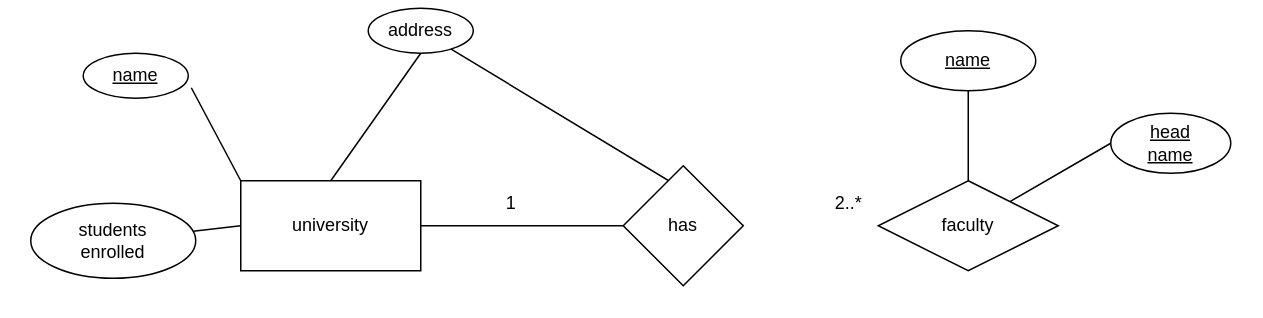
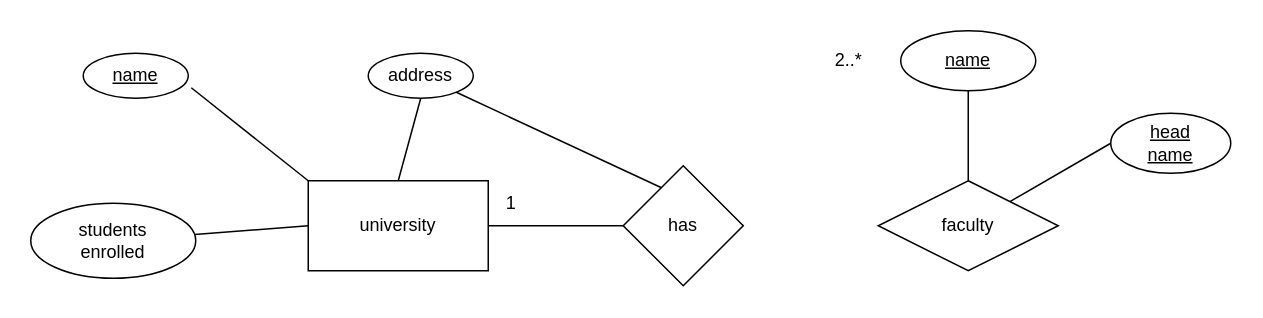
node "address": moved (421, 31) -> (421, 76)
node "2..*": moved (848, 203) -> (848, 61)
node "university": moved (331, 226) -> (398, 226)
